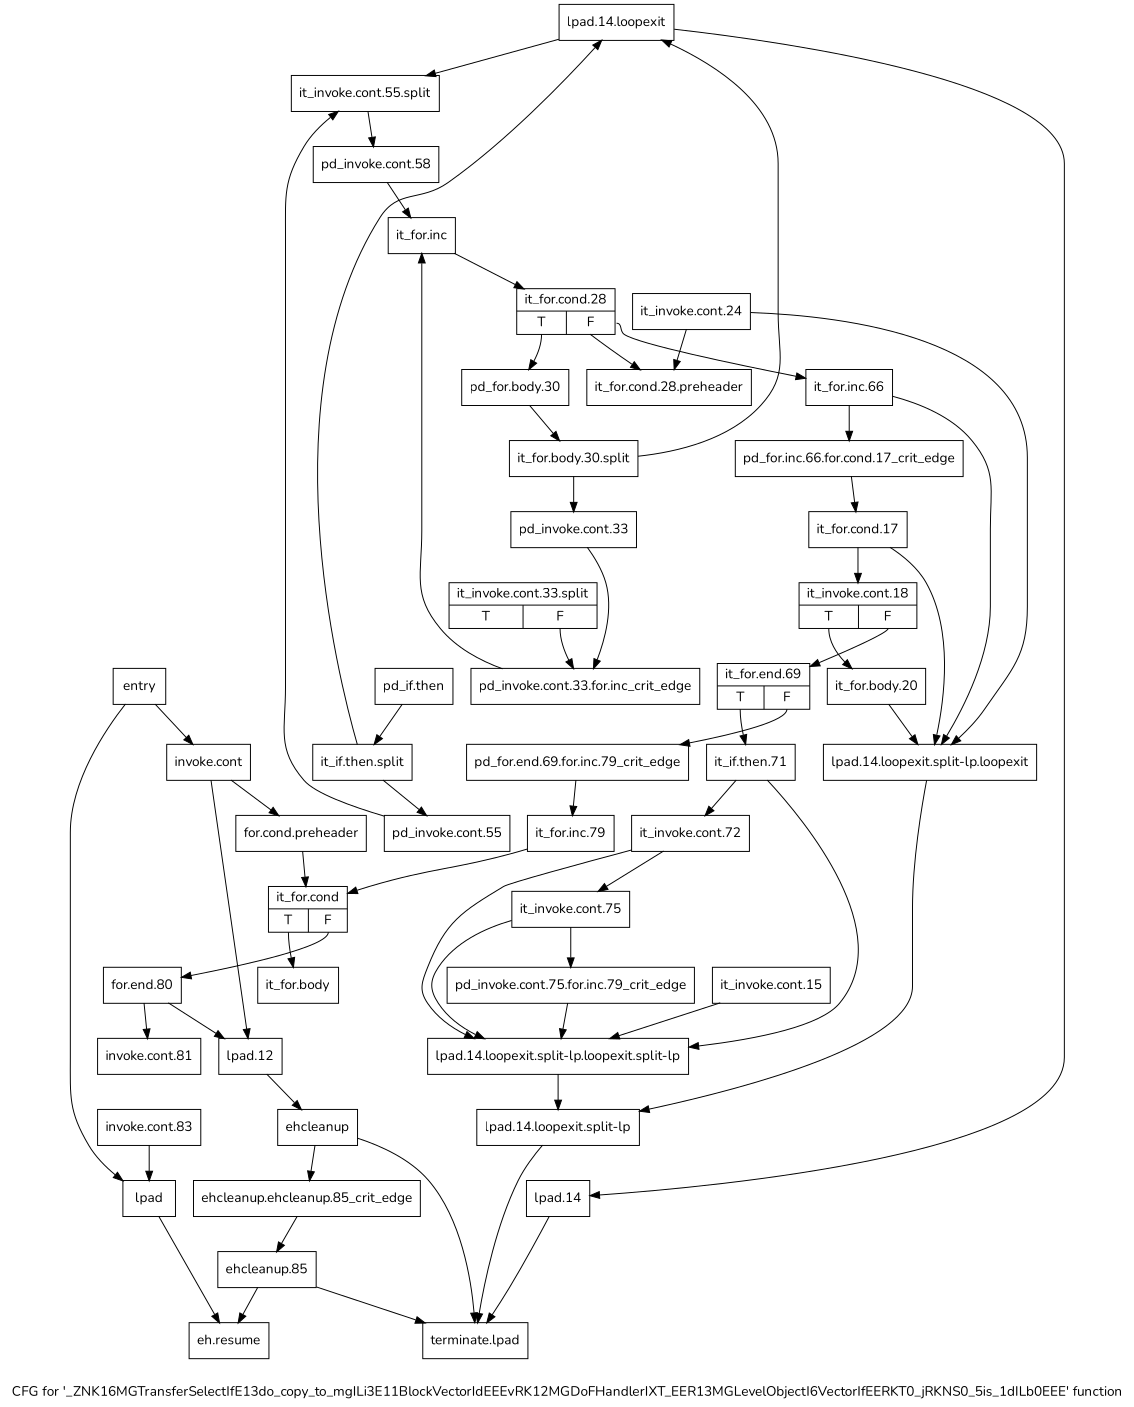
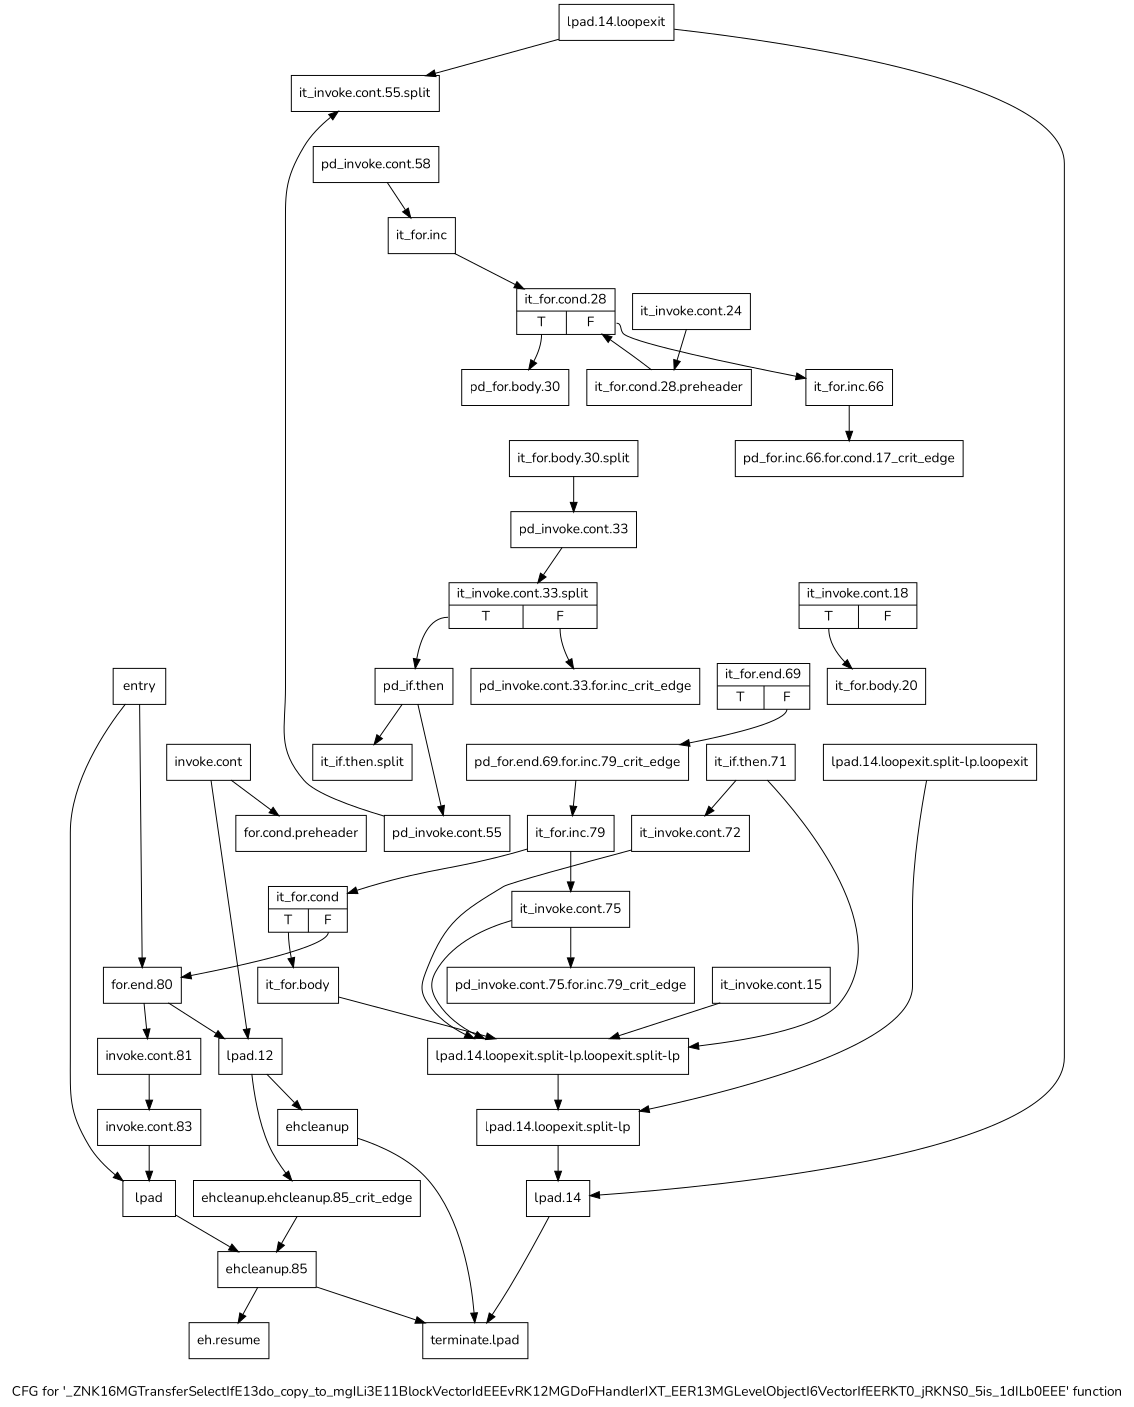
edge "it_invoke.cont.55.split" -> "pd_invoke.cont.58": removed
edge "it_for.body.30.split" -> "lpad.14.loopexit": removed
edge "it_if.then.split" -> "lpad.14.loopexit": removed
edge "it_for.cond.28" -> "it_for.cond.28.preheader": reversed
edge "pd_for.body.30" -> "it_for.body.30.split": removed
edge "it_invoke.cont.24" -> "lpad.14.loopexit.split-lp.loopexit": removed
edge "pd_invoke.cont.33.for.inc_crit_edge" -> "it_for.inc": removed
node "it_for.cond.17": removed
edge "it_for.inc.66" -> "lpad.14.loopexit.split-lp.loopexit": removed
edge "pd_invoke.cont.33" -> "pd_invoke.cont.33.for.inc_crit_edge": now "pd_invoke.cont.33" -> "it_invoke.cont.33.split"
edge "it_invoke.cont.33.split" -> "pd_if.then": added
edge "it_invoke.cont.18" -> "it_for.end.69": removed
edge "it_for.body.20" -> "lpad.14.loopexit.split-lp.loopexit": removed
edge "entry" -> "invoke.cont": now "entry" -> "for.end.80"
edge "it_for.end.69" -> "it_if.then.71": removed
edge "it_if.then.split" -> "pd_invoke.cont.55": now "pd_if.then" -> "pd_invoke.cont.55"
edge "for.cond.preheader" -> "it_for.cond": removed
edge "it_invoke.cont.72" -> "it_invoke.cont.75": now "it_for.inc.79" -> "it_invoke.cont.75"
edge "pd_invoke.cont.75.for.inc.79_crit_edge" -> "lpad.14.loopexit.split-lp.loopexit.split-lp": now "it_for.body" -> "lpad.14.loopexit.split-lp.loopexit.split-lp"
edge "invoke.cont.81" -> "invoke.cont.83": added
edge "ehcleanup" -> "ehcleanup.ehcleanup.85_crit_edge": now "lpad.12" -> "ehcleanup.ehcleanup.85_crit_edge"
edge "lpad.14.loopexit.split-lp" -> "terminate.lpad": now "lpad.14.loopexit.split-lp" -> "lpad.14"
edge "lpad" -> "eh.resume": now "lpad" -> "ehcleanup.85"
